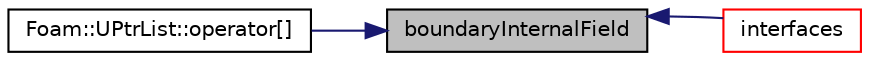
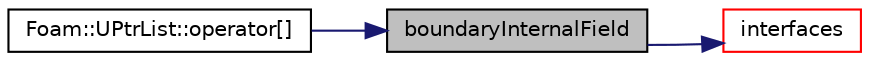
edge "interfaces" -> "boundaryInternalField": reversed
